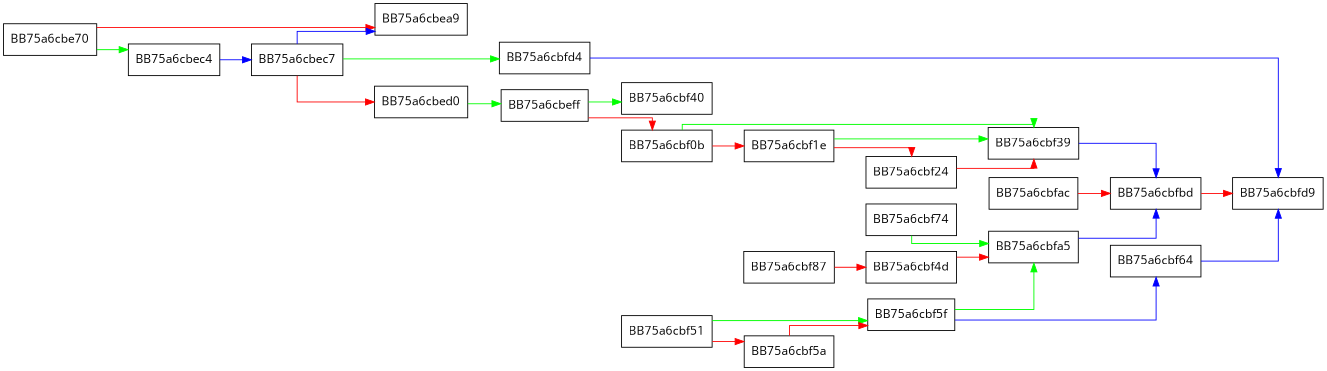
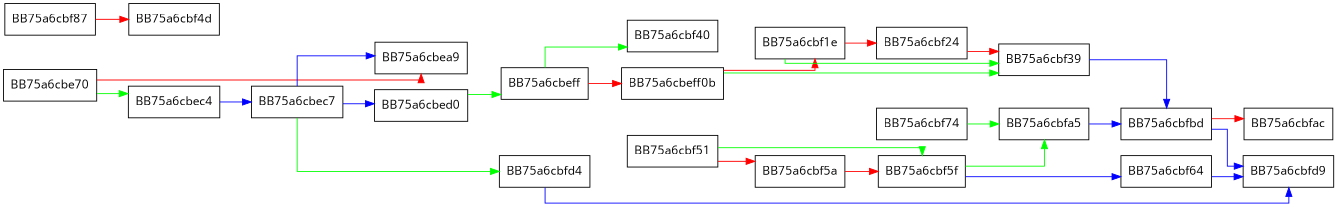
edge "BB75a6cbec7" -> "BB75a6cbed0": color red -> blue
node "BB75a6cbf0b": label "BB75a6cbf0b" -> "BB75a6cbeff0b"
edge "BB75a6cbfac" -> "BB75a6cbfbd": reversed
edge "BB75a6cbfbd" -> "BB75a6cbfd9": color red -> blue
edge "BB75a6cbf4d" -> "BB75a6cbfa5": removed
